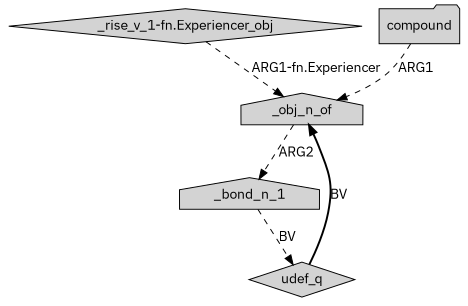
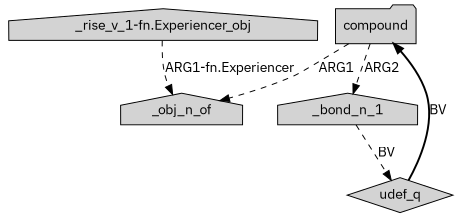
node "_rise_v_1-fn.Experiencer_obj": shape diamond -> house
edge "_obj_n_of" -> "_bond_n_1": now "compound" -> "_bond_n_1"
edge "udef_q" -> "_obj_n_of": now "udef_q" -> "compound"
